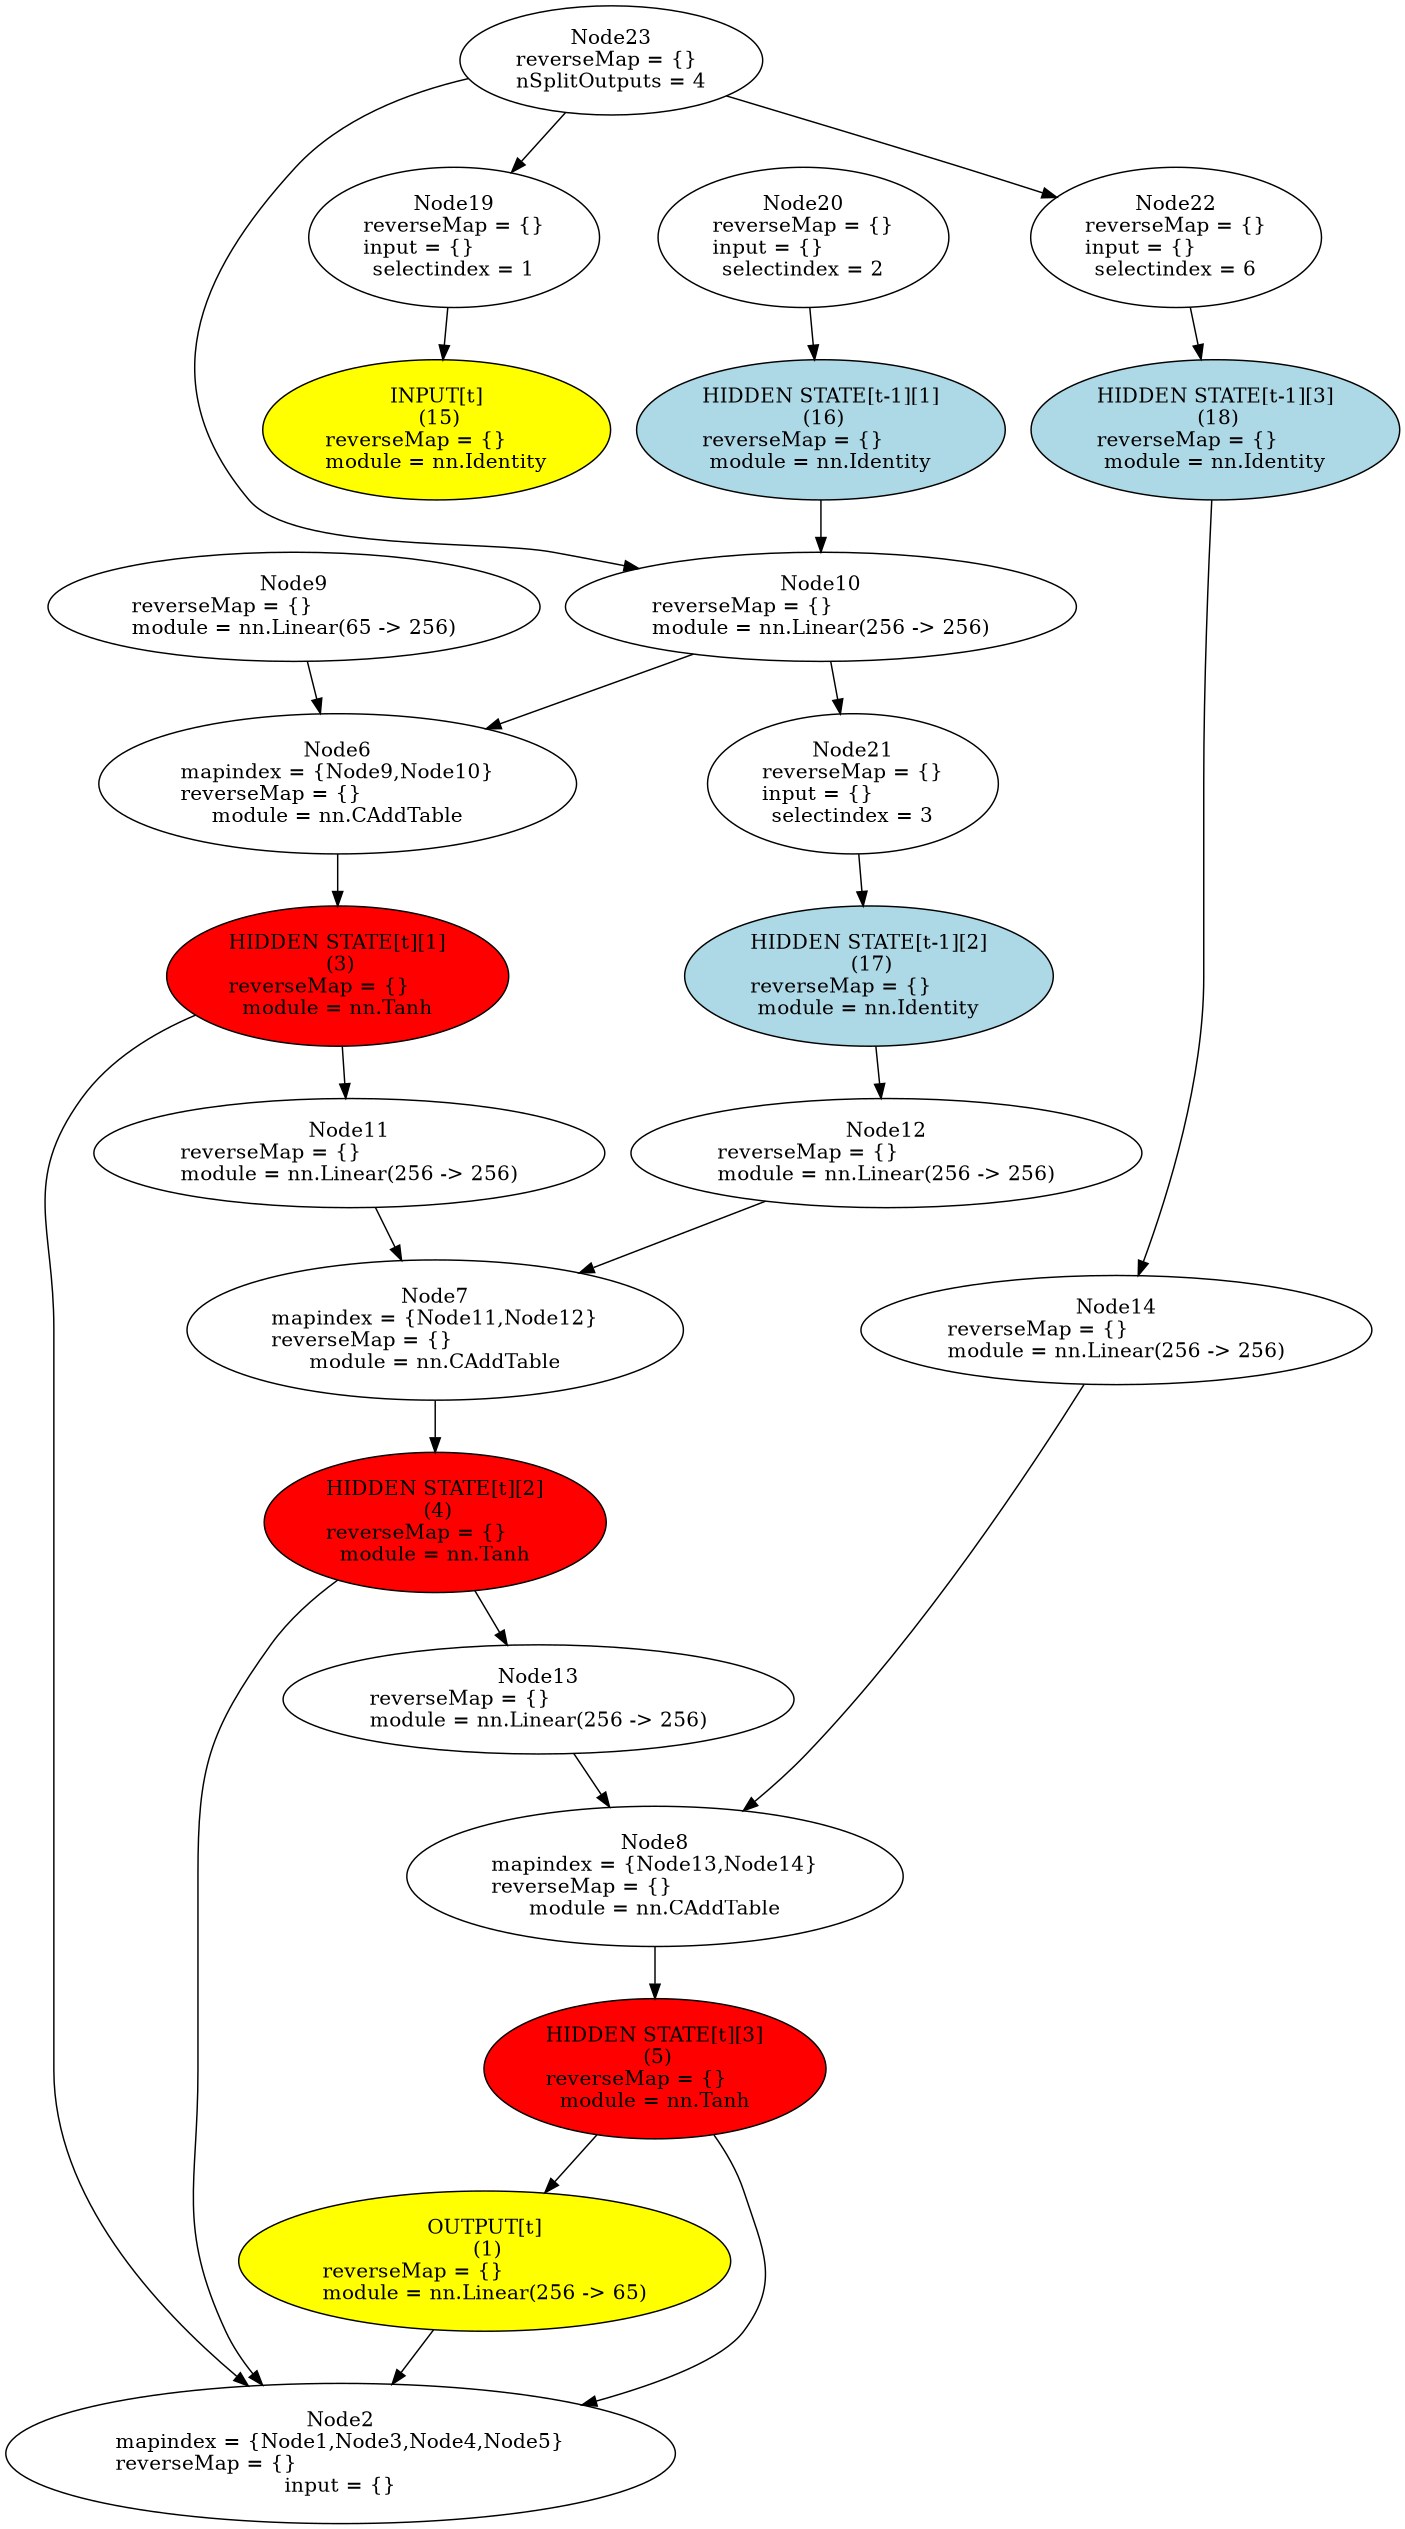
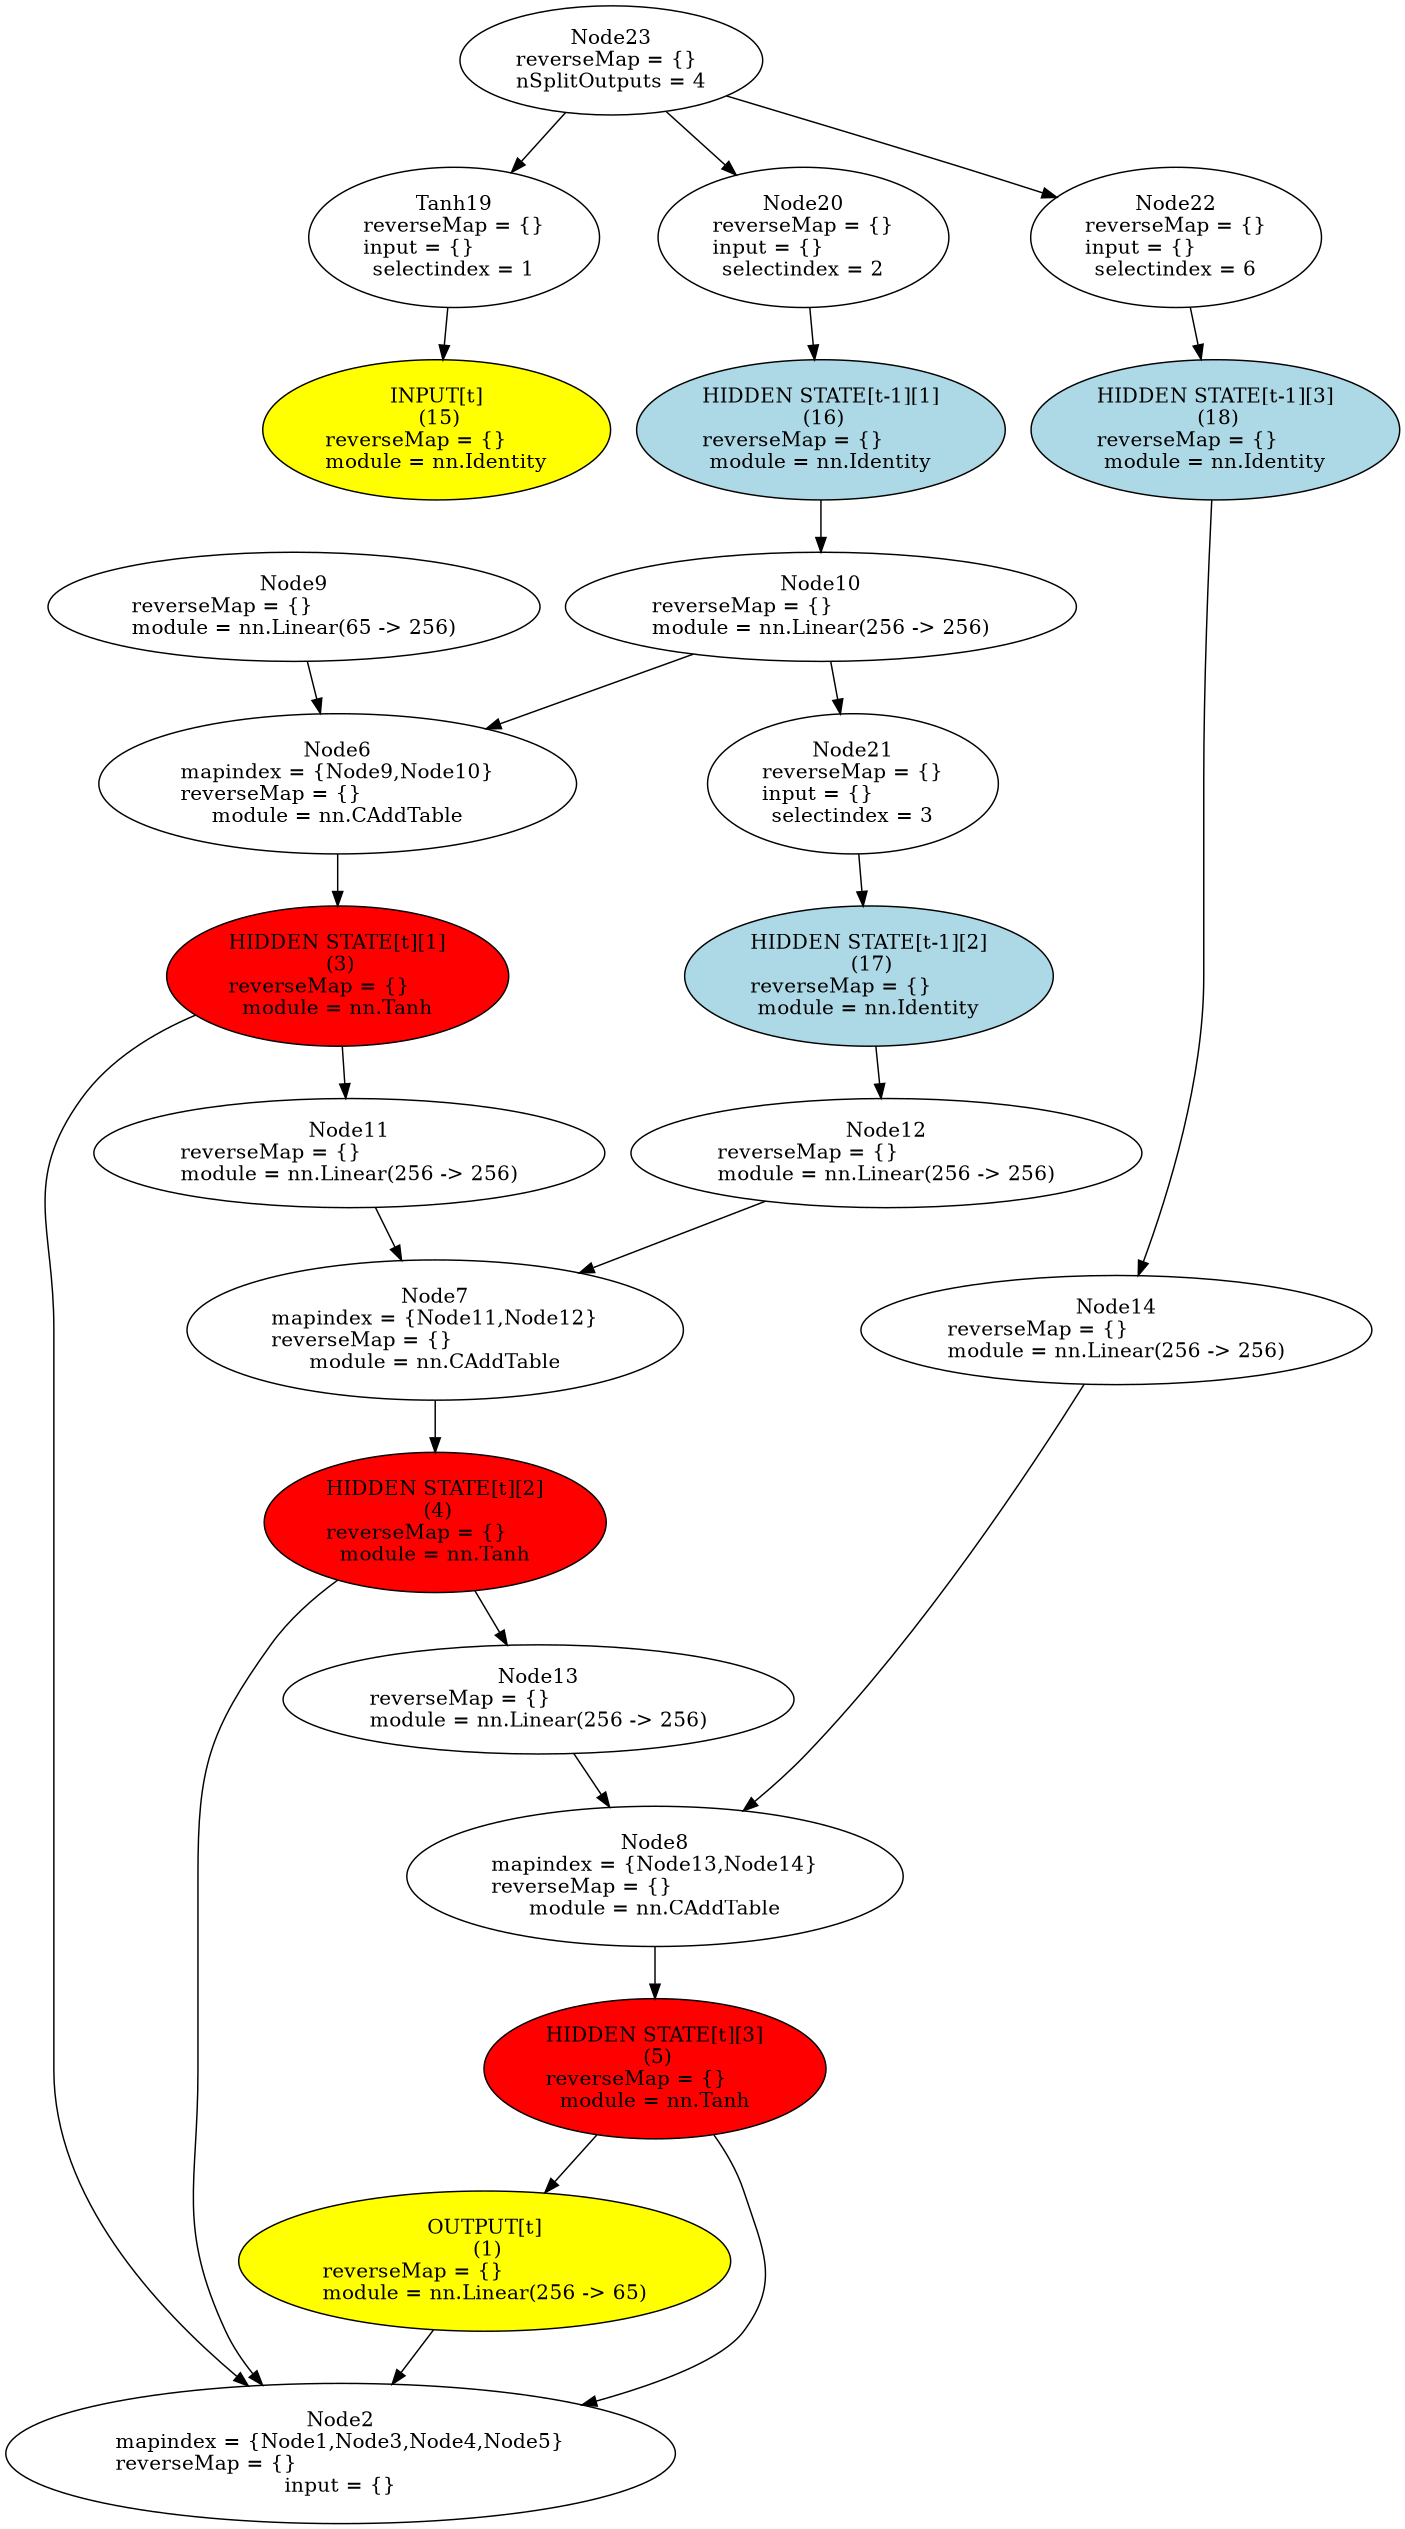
node "Node19 reverseMap = {} input = {} selectindex = 1": label "Node19 reverseMap = {} input = {} selectindex = 1" -> "Tanh19 reverseMap = {} input = {} selectindex = 1"
edge "Node23 reverseMap = {} nSplitOutputs = 4" -> "Node10 reverseMap = {} module = nn.Linear(256 -> 256)": now "Node23 reverseMap = {} nSplitOutputs = 4" -> "Node20 reverseMap = {} input = {} selectindex = 2"
